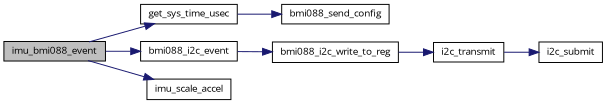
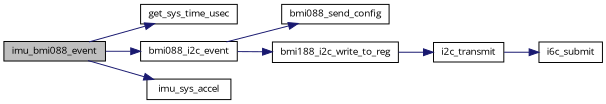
edge "get_sys_time_usec" -> "bmi088_send_config": now "bmi088_i2c_event" -> "bmi088_send_config"
node "bmi088_i2c_write_to_reg": label "bmi088_i2c_write_to_reg" -> "bmi188_i2c_write_to_reg"
node "i2c_submit": label "i2c_submit" -> "i6c_submit"
node "imu_scale_accel": label "imu_scale_accel" -> "imu_sys_accel"
